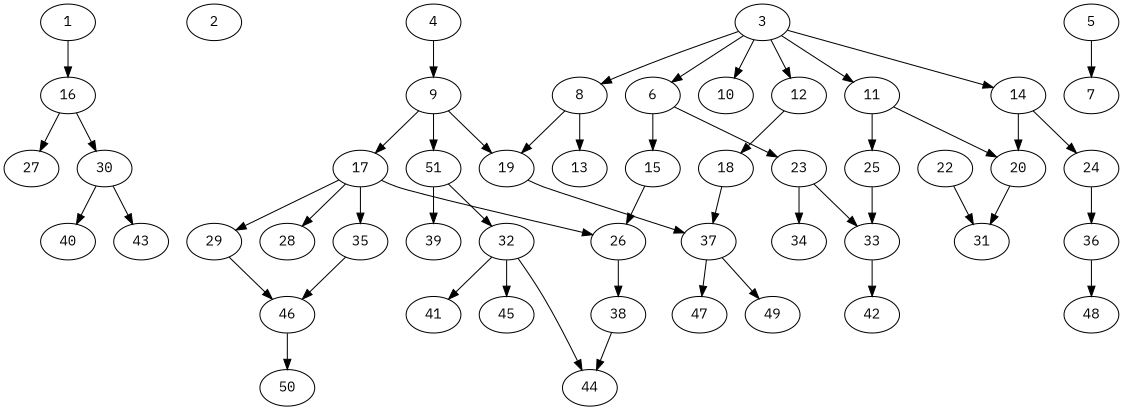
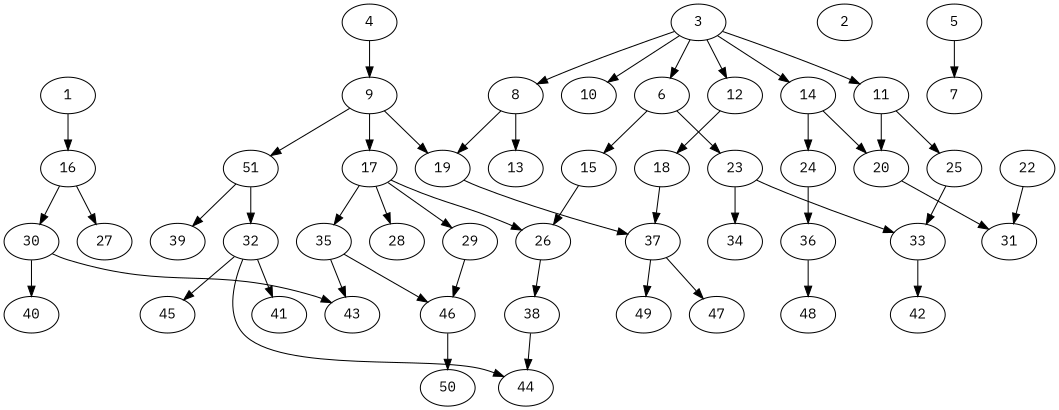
edge "35" -> "43": added
